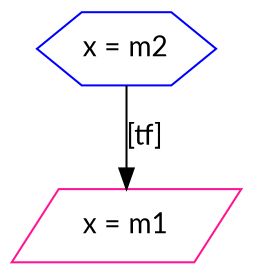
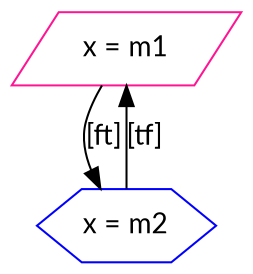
edge "x = m1" -> "x = m2": added, label "[ft]"
